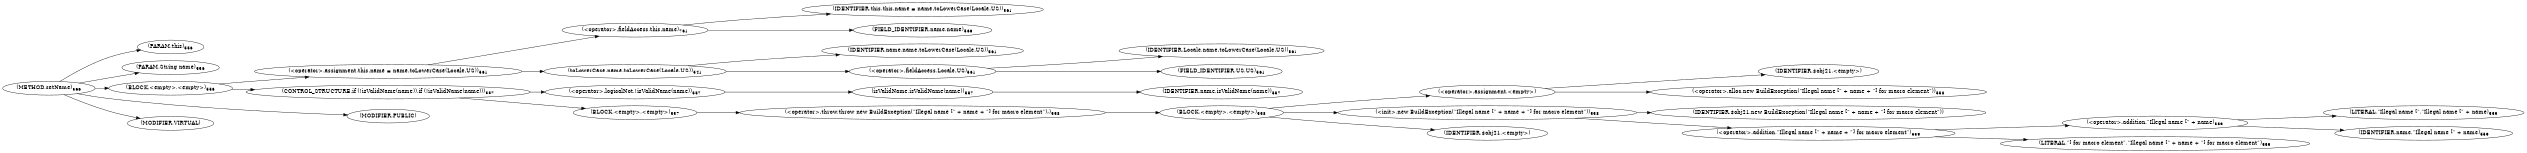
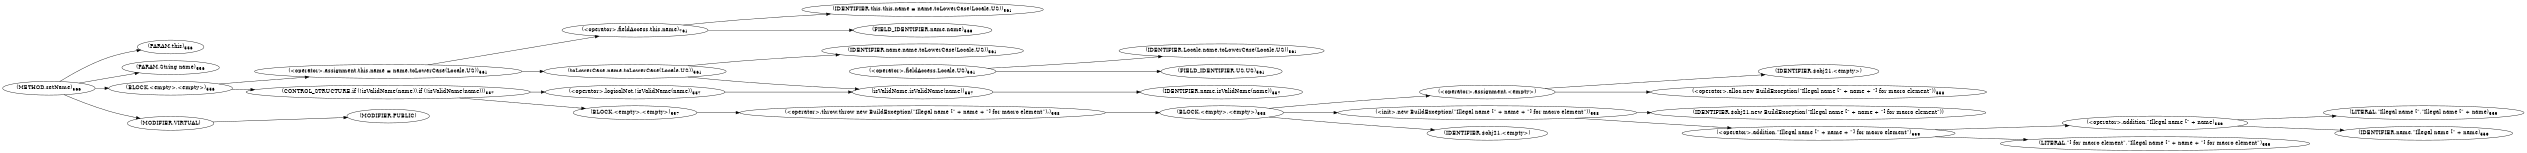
node "(toLowerCase,name.toLowerCase(Locale.US))": text "541" -> "561"
edge "(toLowerCase,name.toLowerCase(Locale.US))" -> "(<operator>.fieldAccess,Locale.US)": now "(toLowerCase,name.toLowerCase(Locale.US))" -> "(isValidName,isValidName(name))"
edge "(METHOD,setName)" -> "(MODIFIER,PUBLIC)": now "(MODIFIER,VIRTUAL)" -> "(MODIFIER,PUBLIC)"
